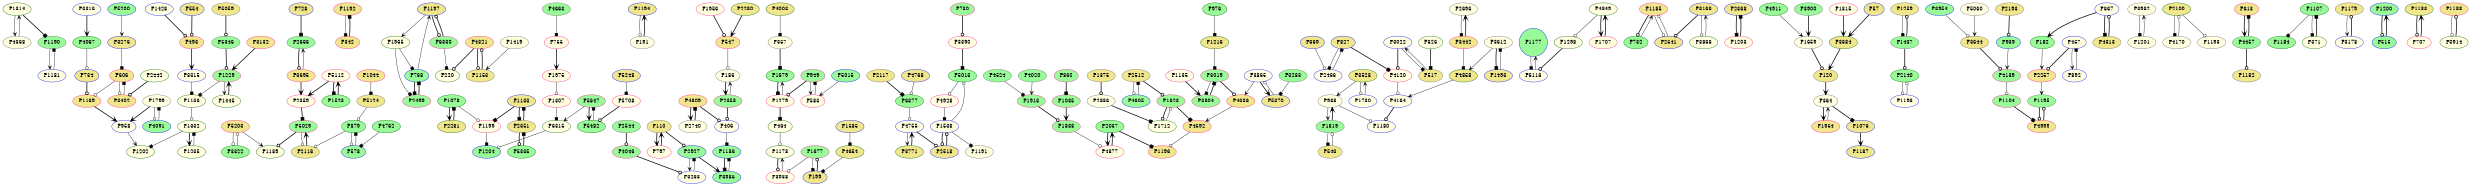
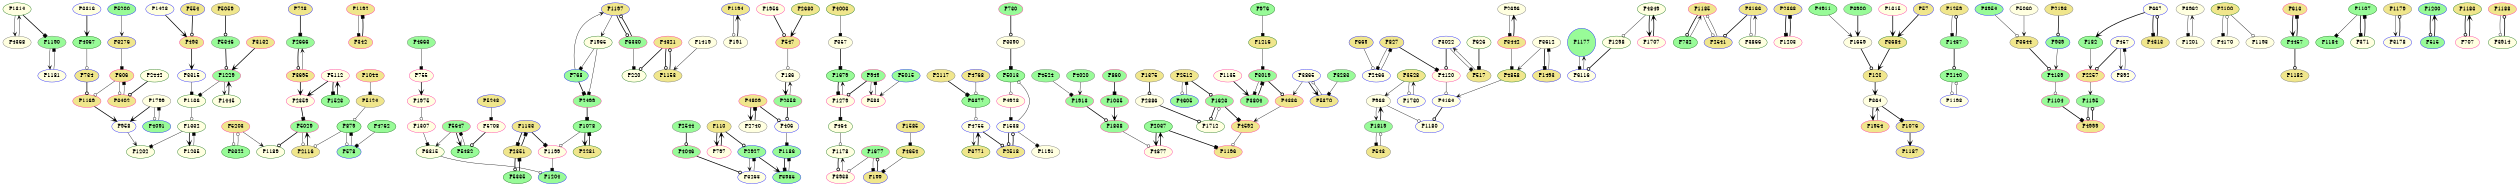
node "P2280": label "P2280" -> "P2680"
edge "P1107" -> "P371": style solid -> bold
edge "P1428" -> "P493": arrowhead odot -> vee
node "P3390": color deeppink -> gray40
edge "P2499" -> "P768": now "P2499" -> "P1078"
edge "P2886" -> "P1712": arrowhead box -> odot
